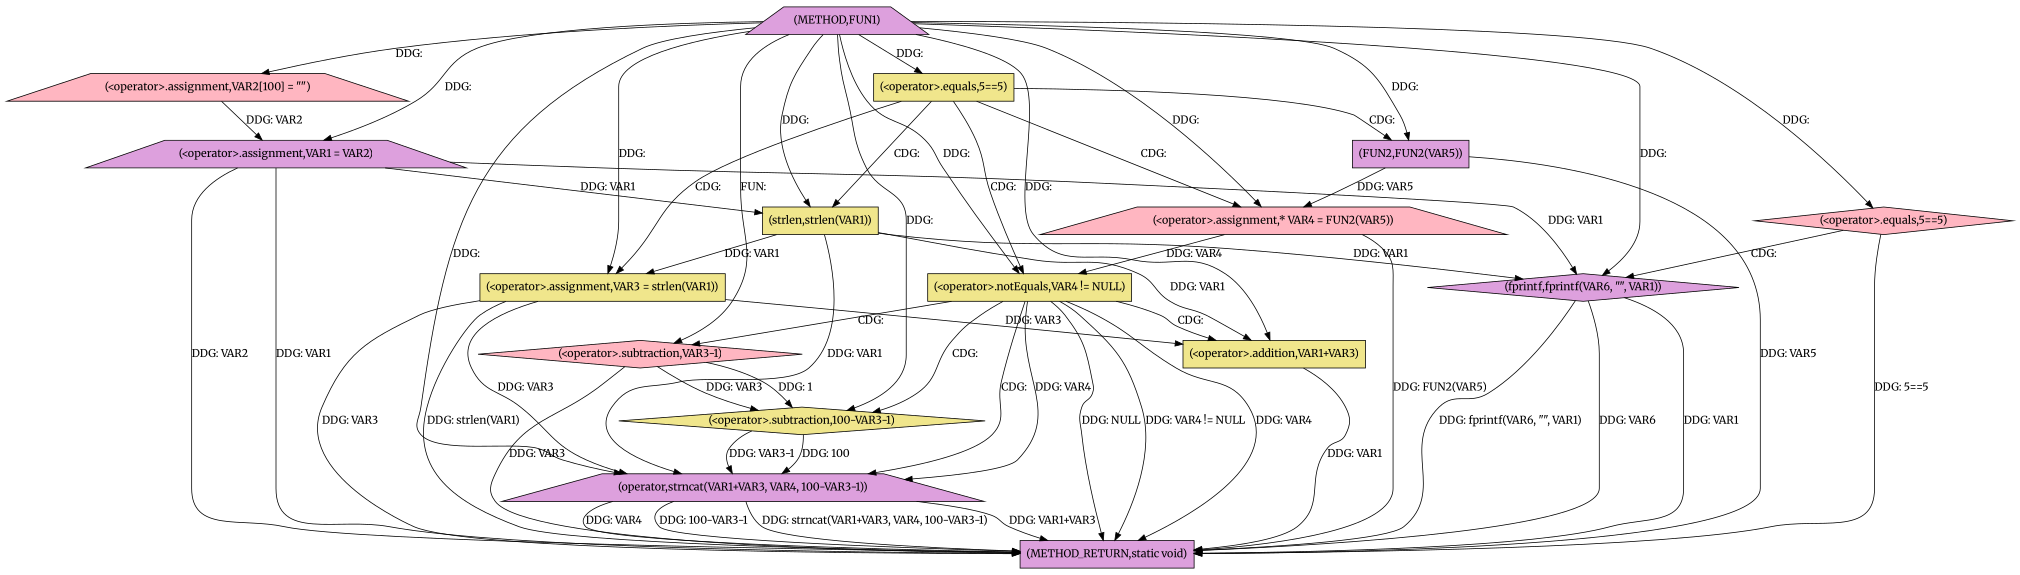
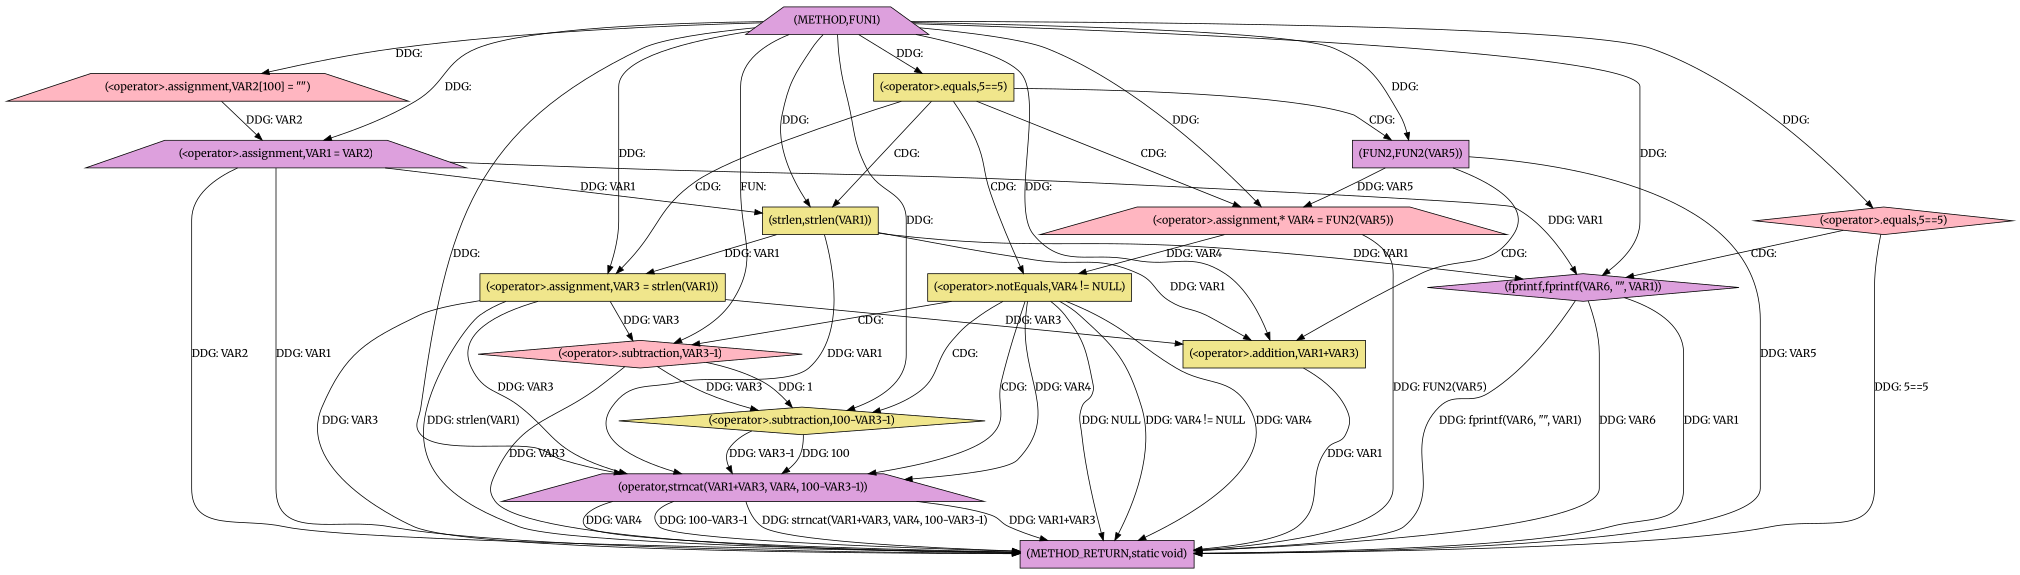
edge "(METHOD,FUN1)" -> "(<operator>.notEquals,VAR4 != NULL)": removed, label "DDG:"
edge "(<operator>.notEquals,VAR4 != NULL)" -> "(<operator>.addition,VAR1+VAR3)": now "(FUN2,FUN2(VAR5))" -> "(<operator>.addition,VAR1+VAR3)"
edge "(<operator>.assignment,VAR3 = strlen(VAR1))" -> "(<operator>.subtraction,VAR3-1)": added, label "DDG: VAR3"
